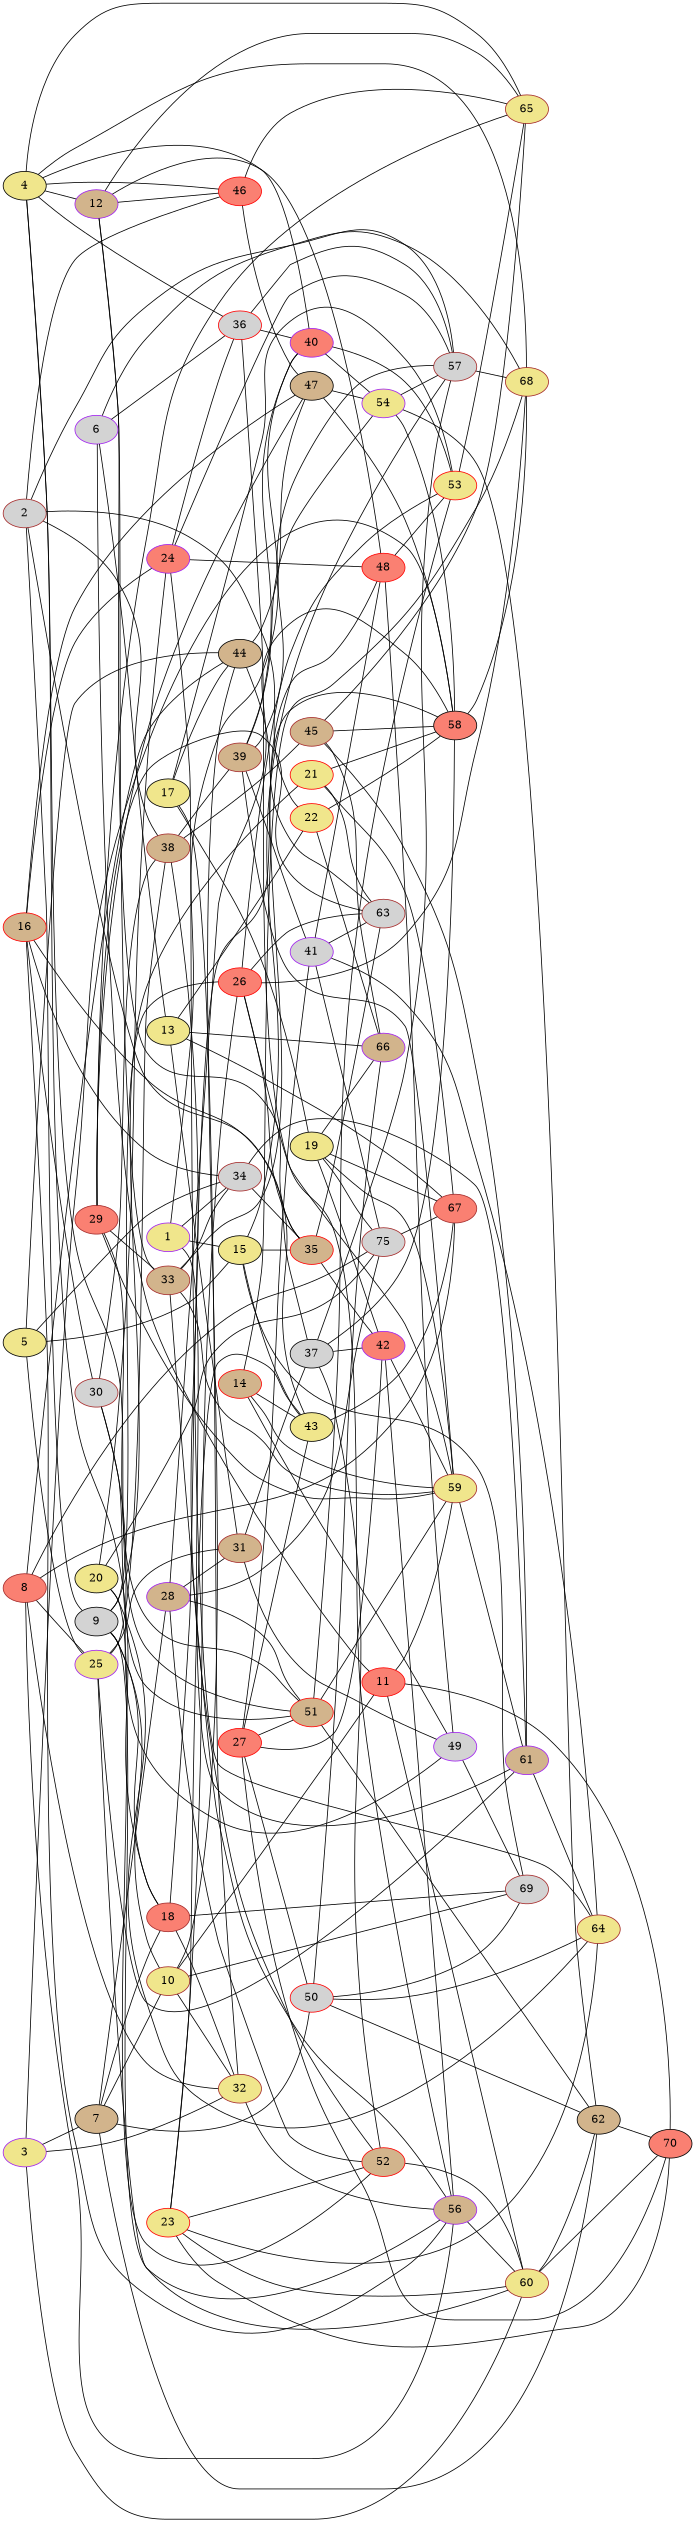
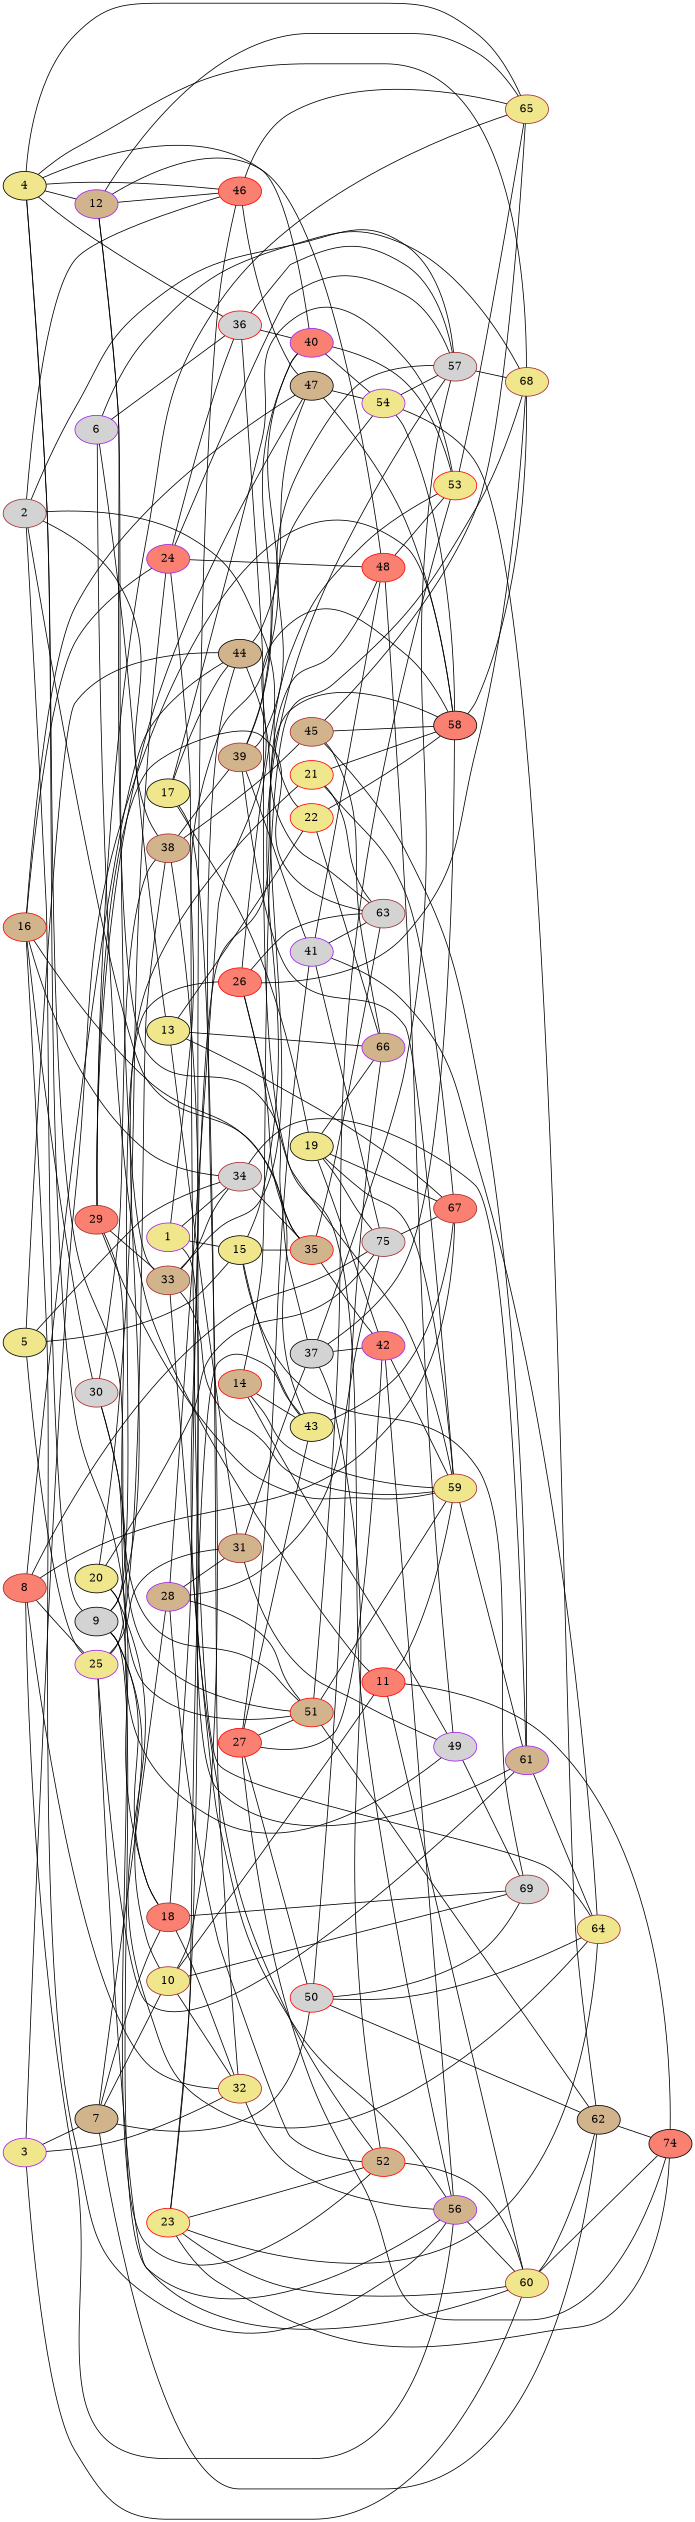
edge "26" -- "23": now "46" -- "23"
node "70": label "70" -> "74"
